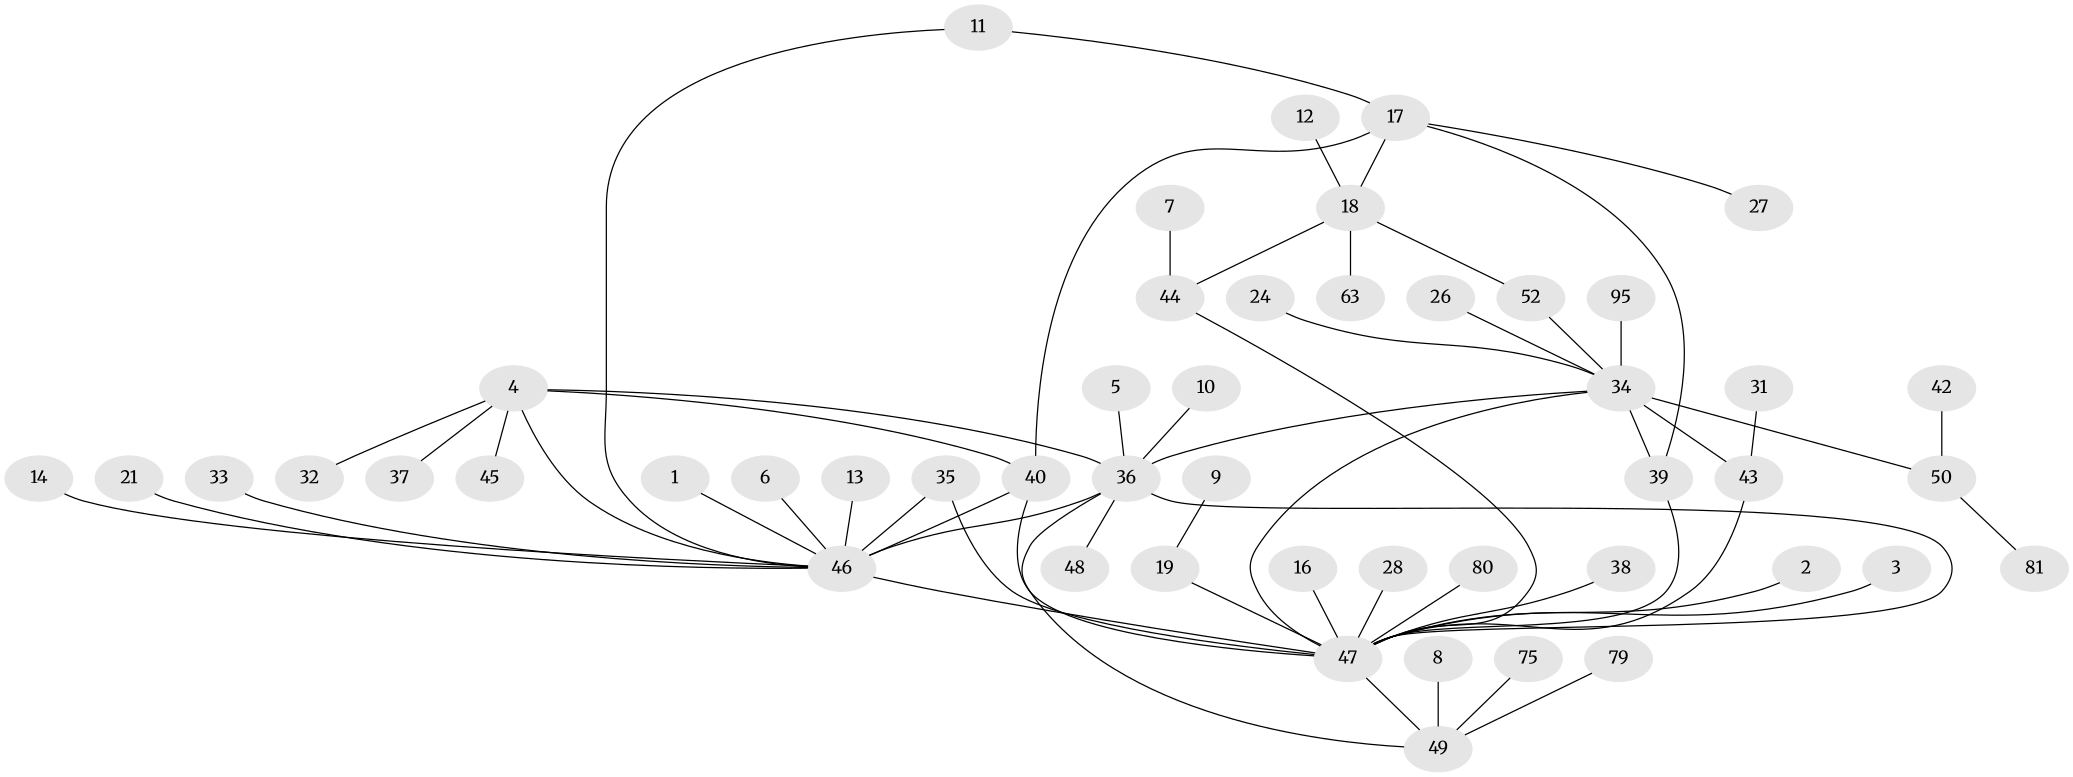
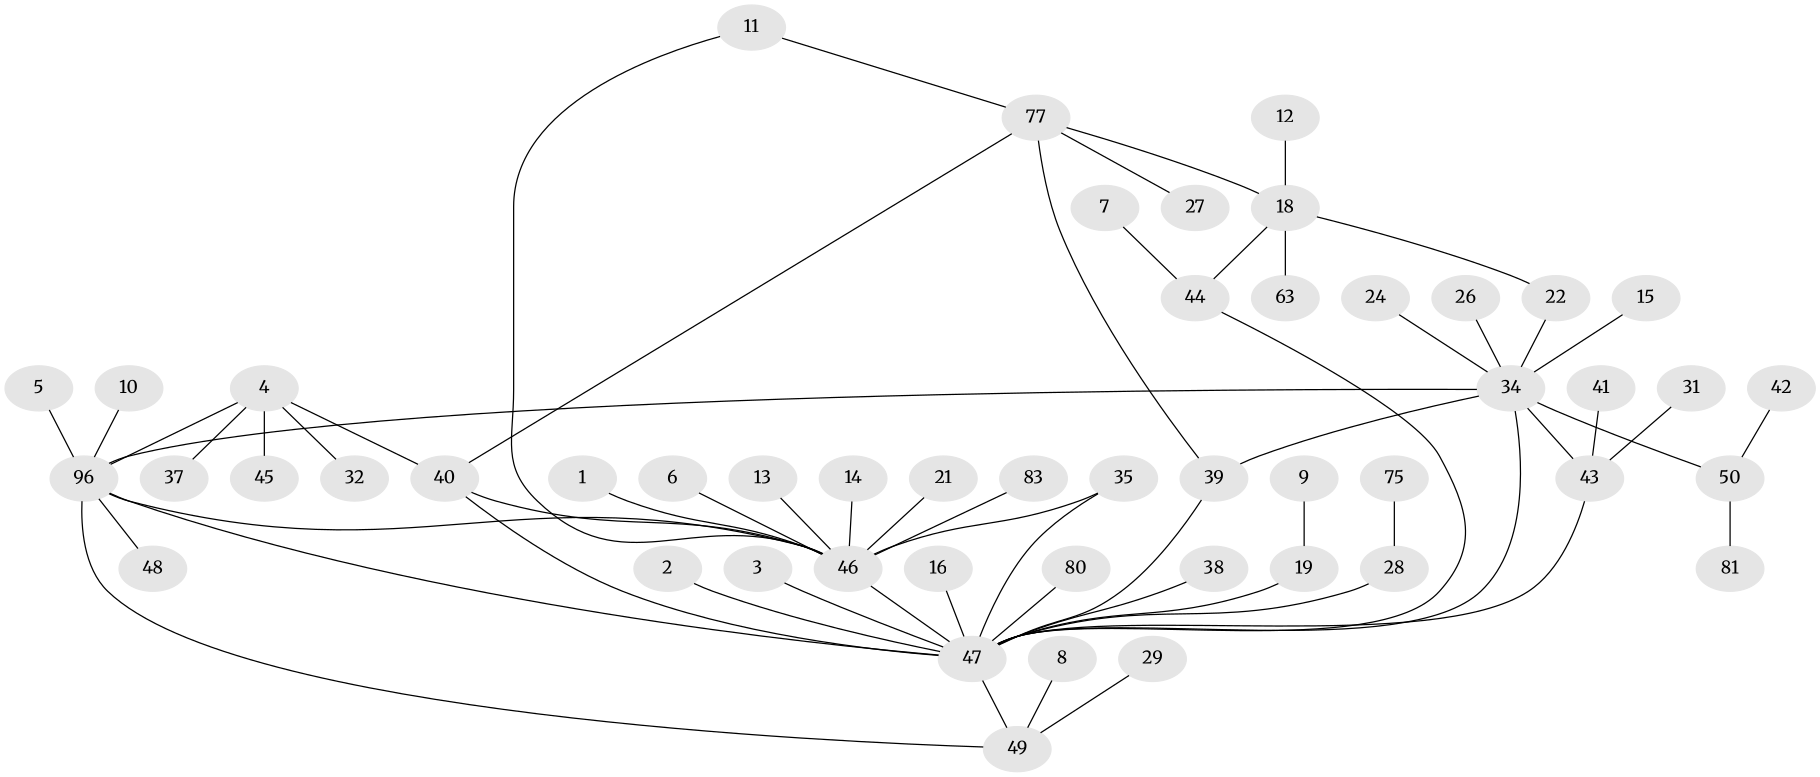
node "17": label "17" -> "77"
node "52": label "52" -> "22"
node "95": label "95" -> "15"
node "41": added
node "33": label "33" -> "83"
node "36": label "36" -> "96"
edge "4" -- "46": removed
node "79": label "79" -> "29"
edge "75" -- "49": now "75" -- "28"
